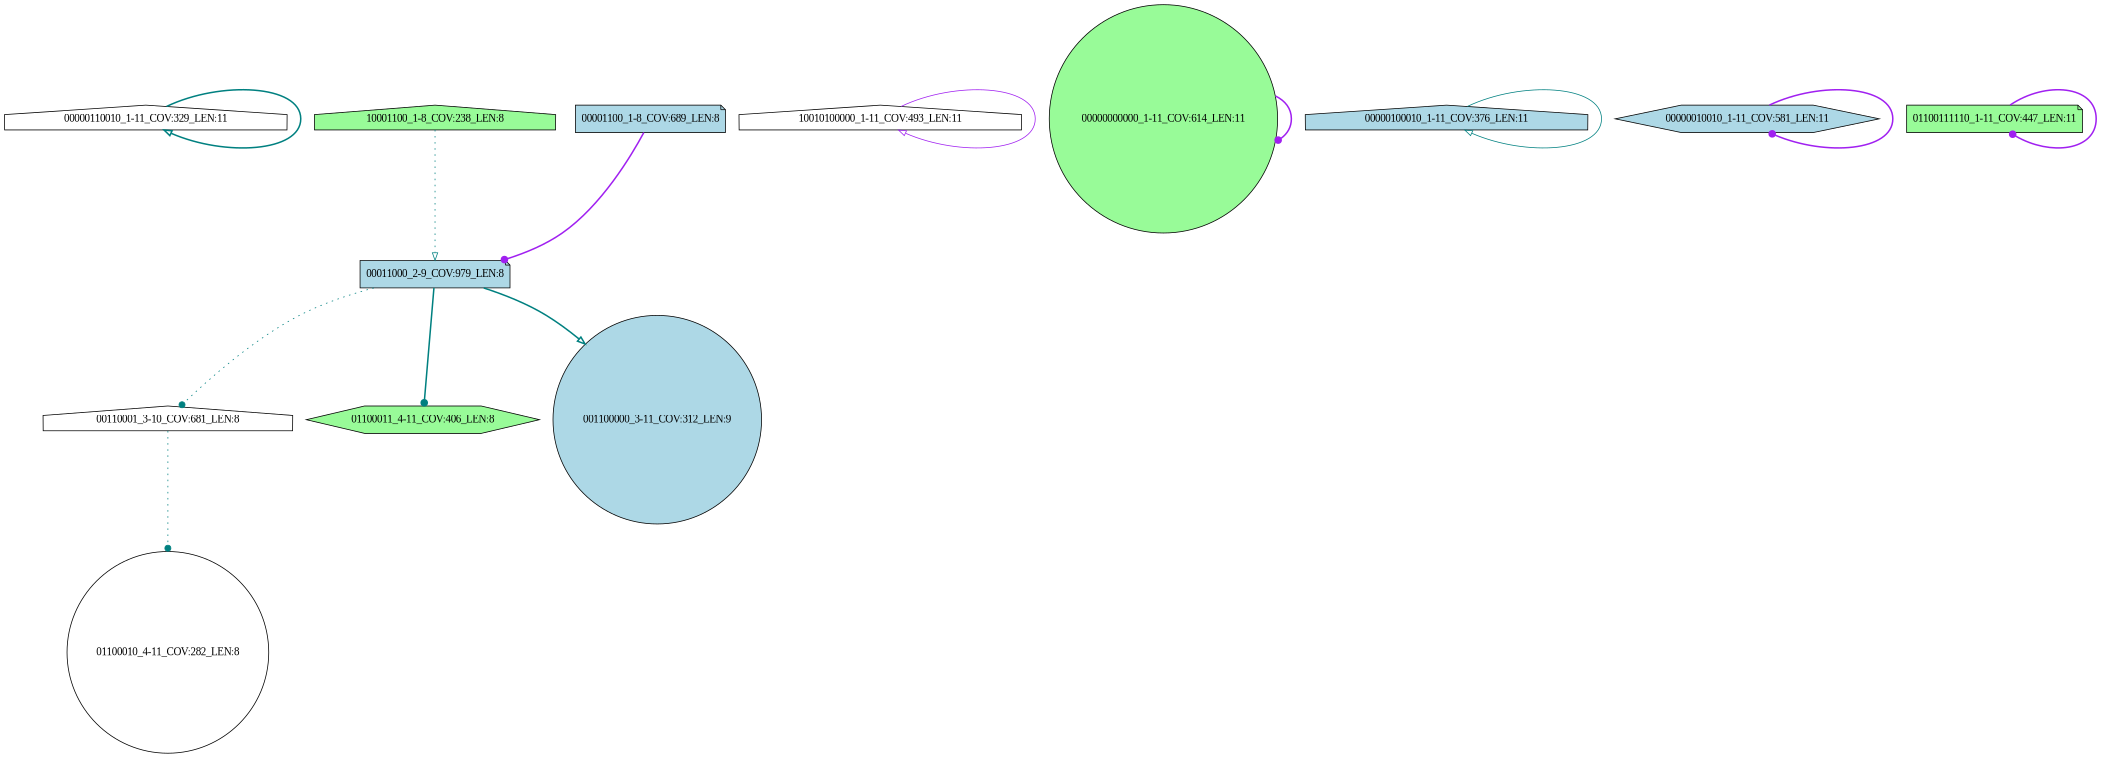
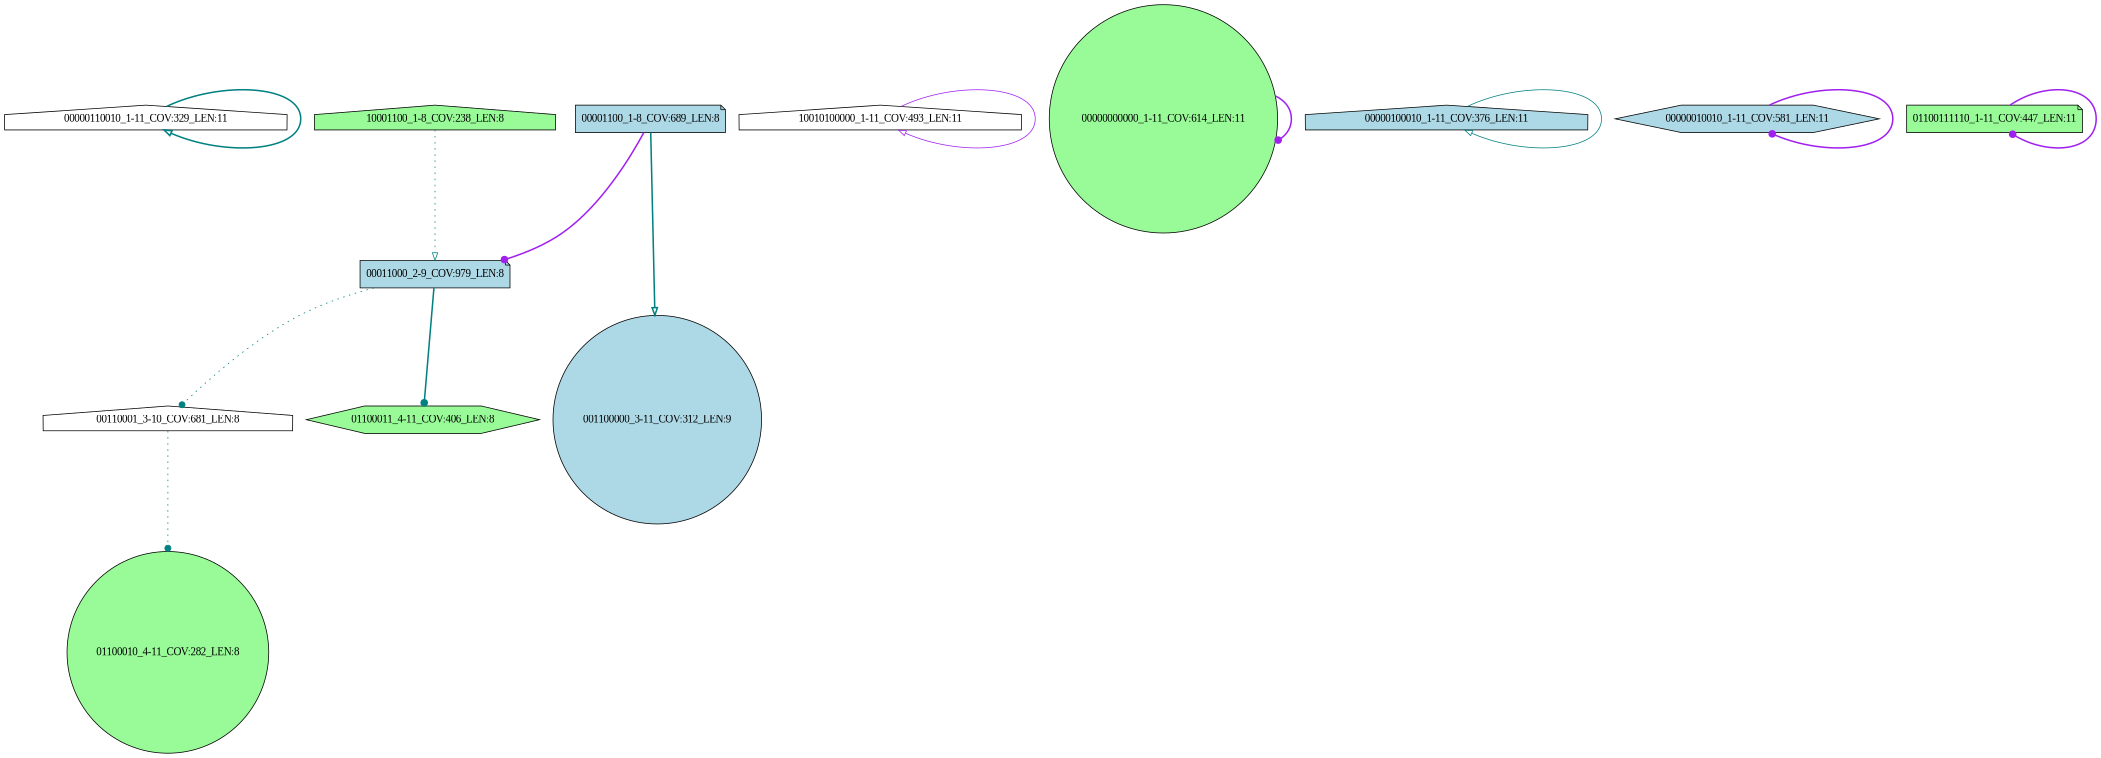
edge "00011000_2-9_COV:979_LEN:8" -> "001100000_3-11_COV:312_LEN:9": now "00001100_1-8_COV:689_LEN:8" -> "001100000_3-11_COV:312_LEN:9"
node "01100010_4-11_COV:282_LEN:8": fillcolor white -> palegreen
